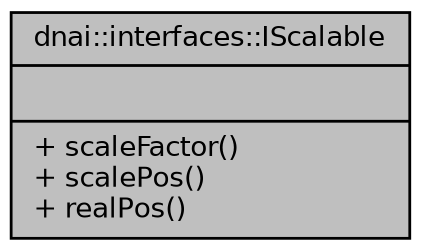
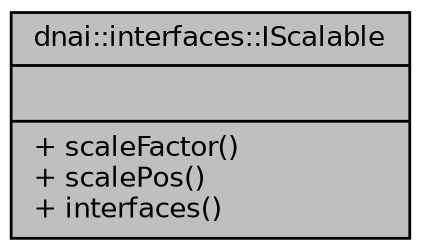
node "dnai::interfaces::IScalable": text "+ realPos()" -> "+ interfaces()"
